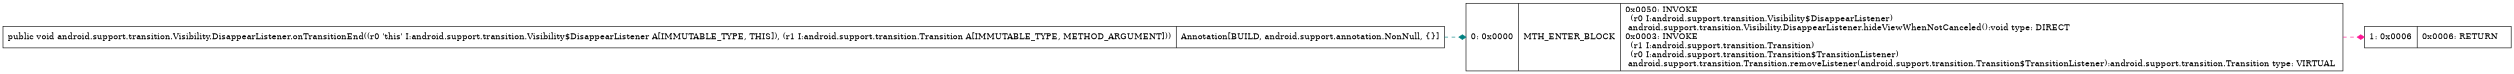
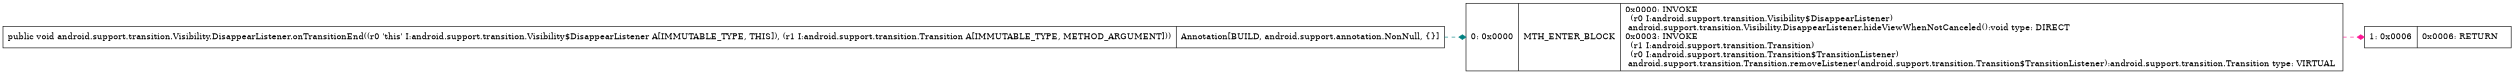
node "0: 0x0000": text "0x0050: INVOKE" -> "0x0000: INVOKE"
